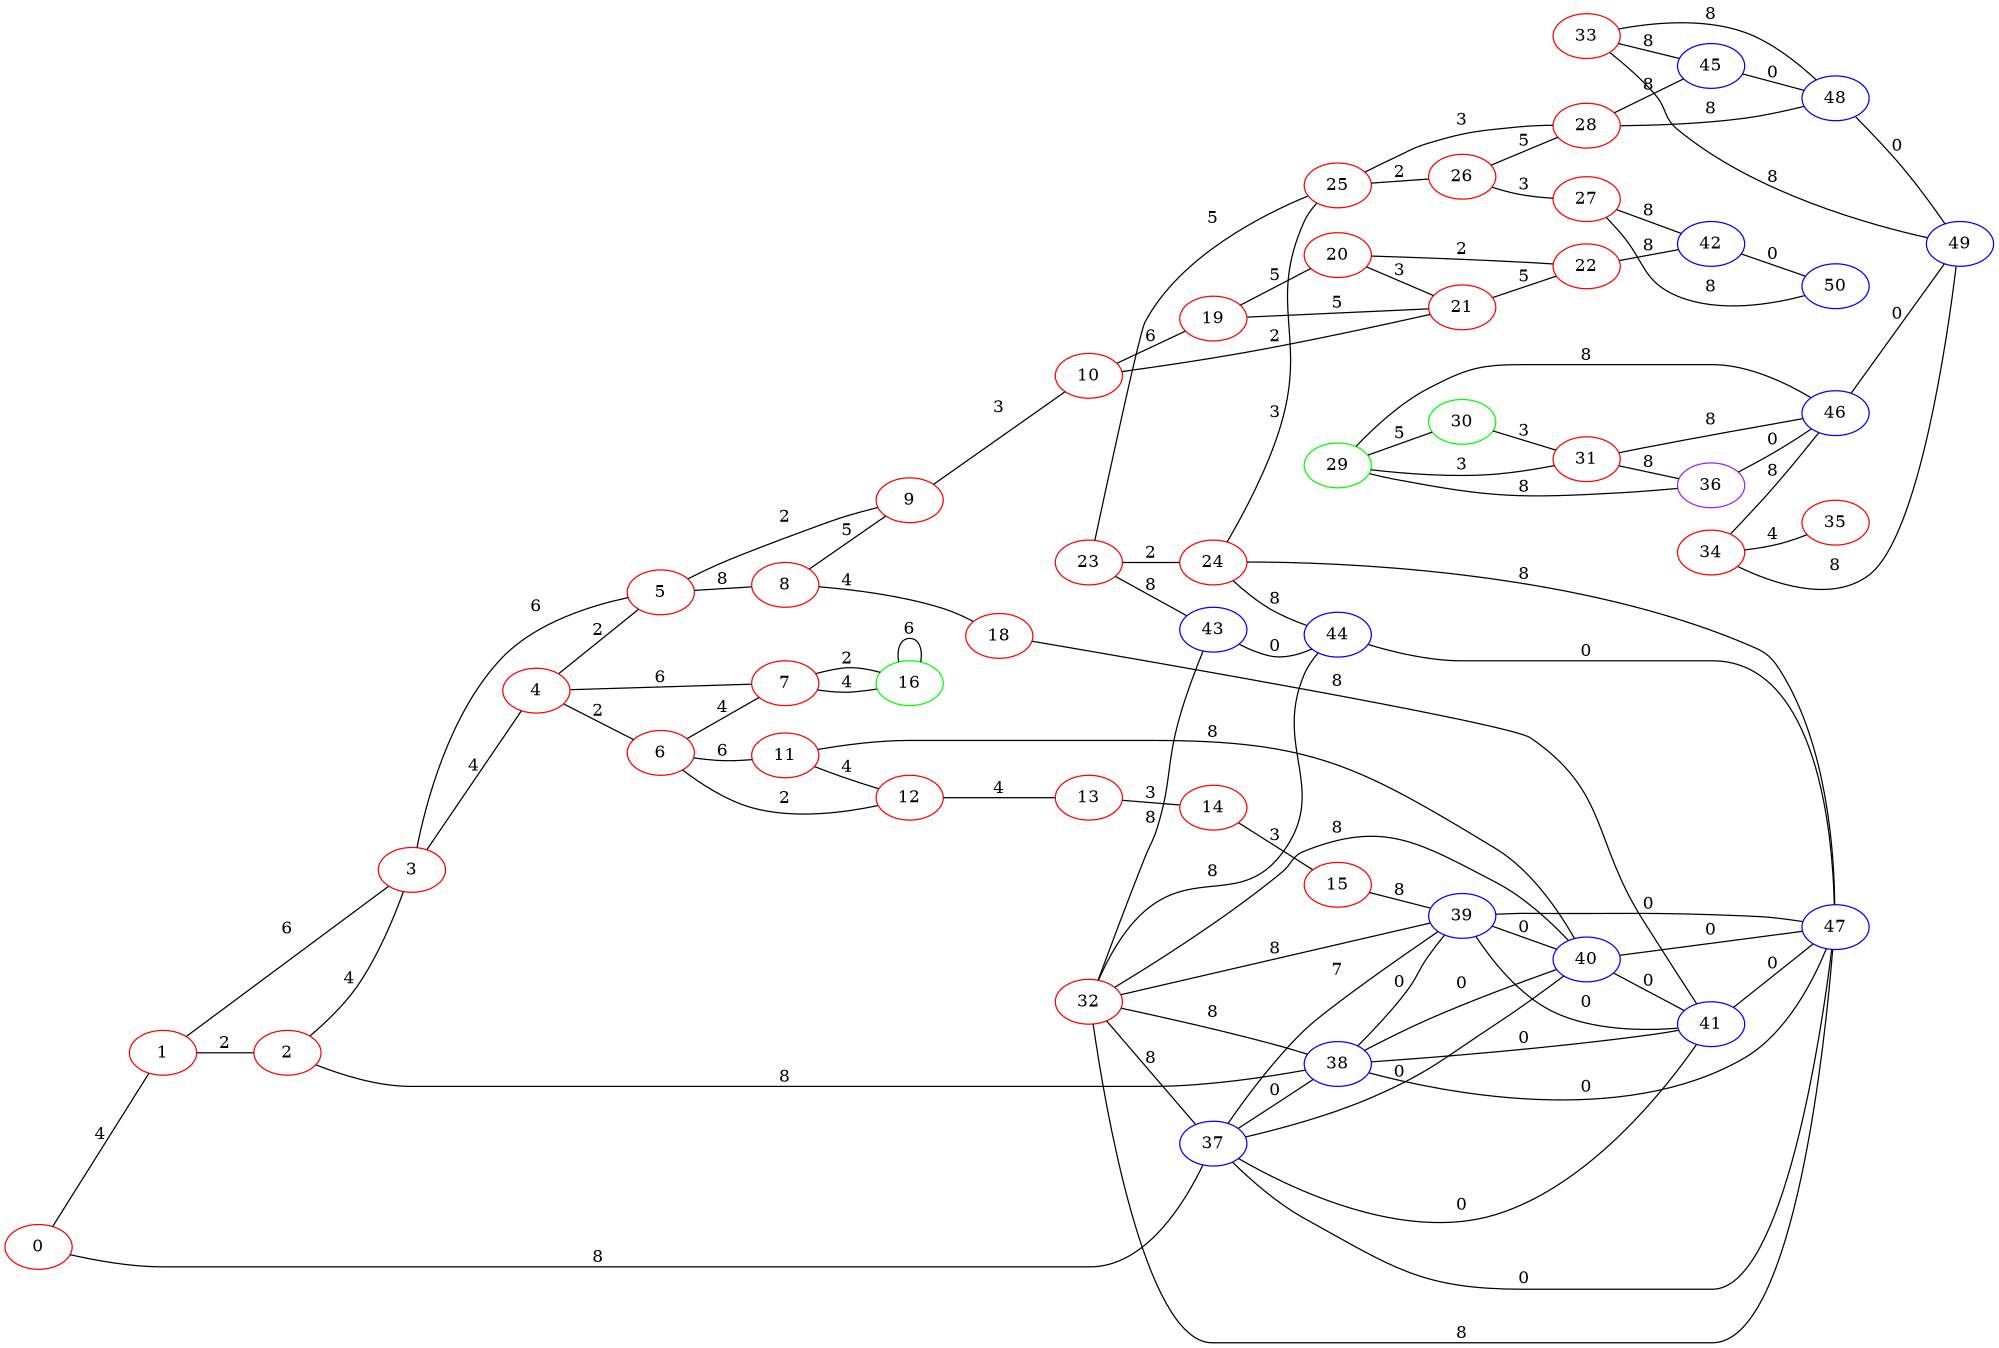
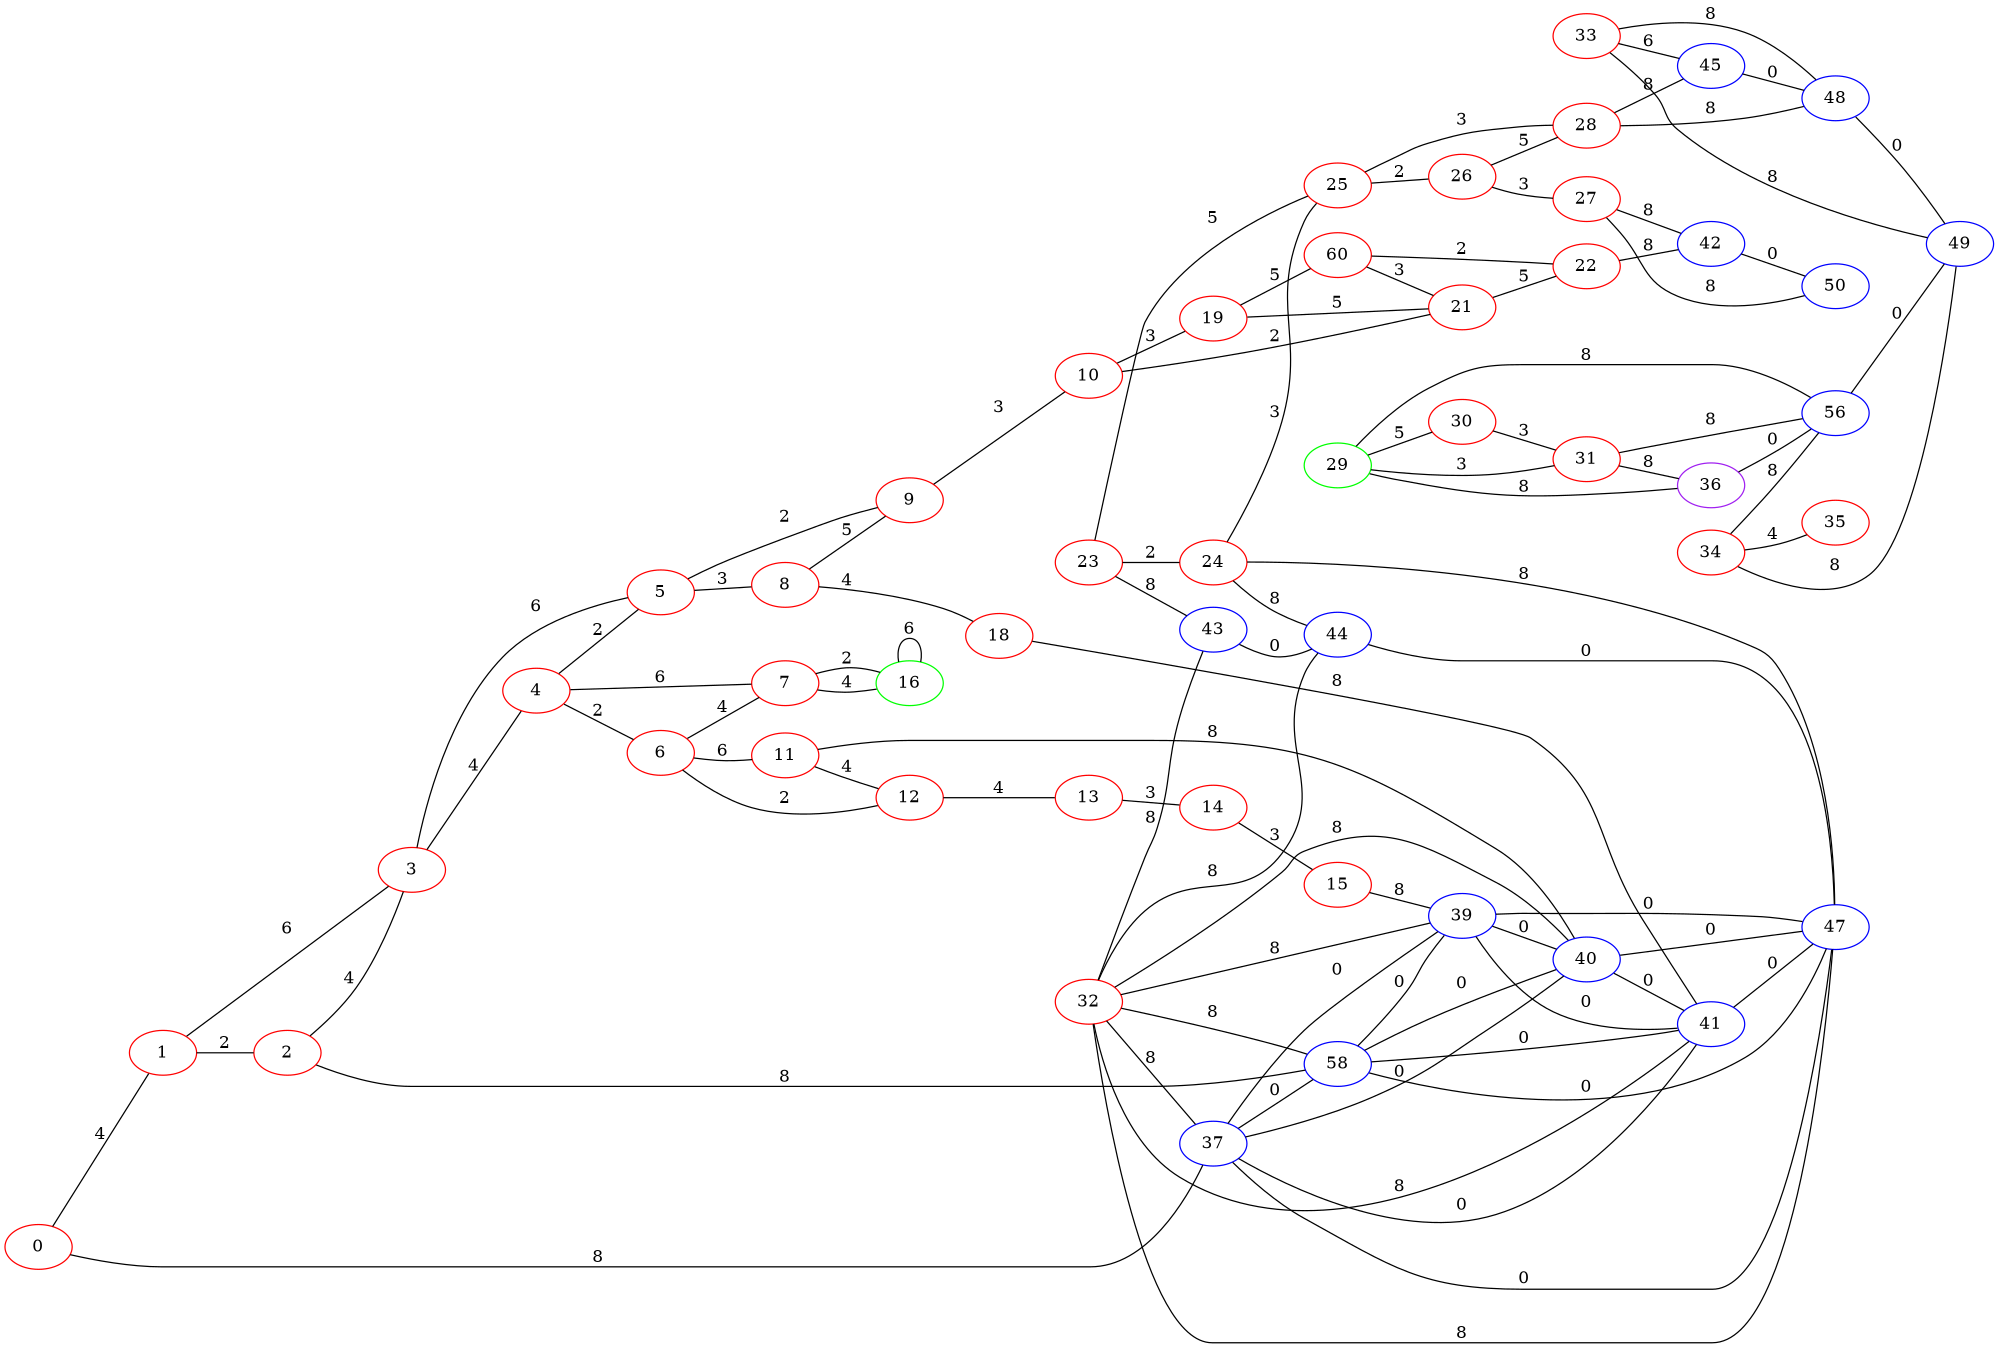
edge "33" -- "45": label "8" -> "6"
node "20": label "20" -> "60"
edge "19" -- "10": label "6" -> "3"
node "46": label "46" -> "56"
node "30": color green -> red
edge "8" -- "5": label "8" -> "3"
edge "39" -- "37": label "7" -> "0"
node "38": label "38" -> "58"
edge "32" -- "41": added, label "8"
